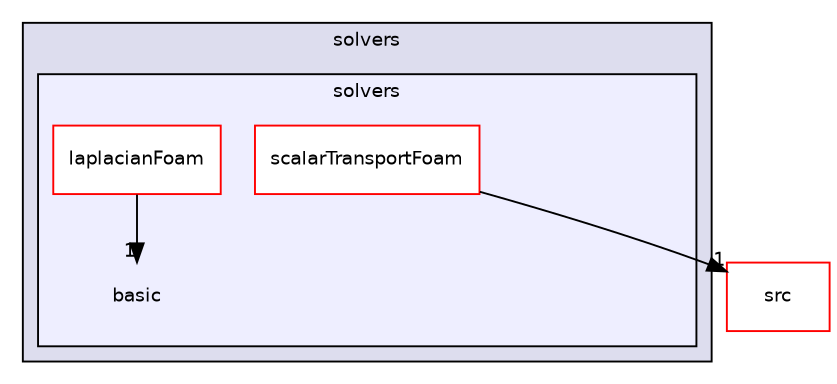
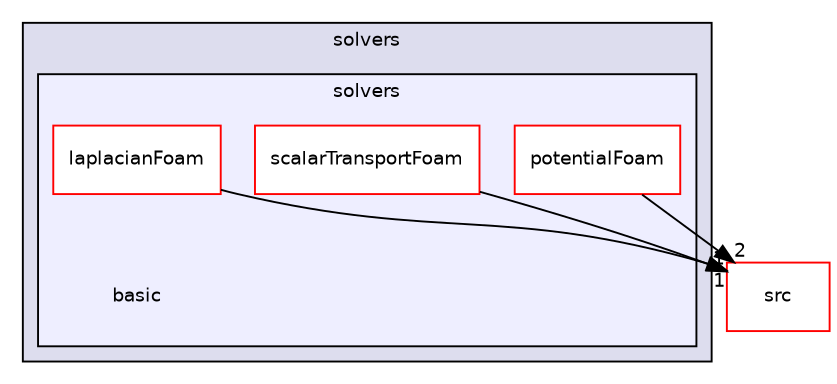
node "potentialFoam": added
edge "laplacianFoam" -> "basic": now "laplacianFoam" -> "src"
